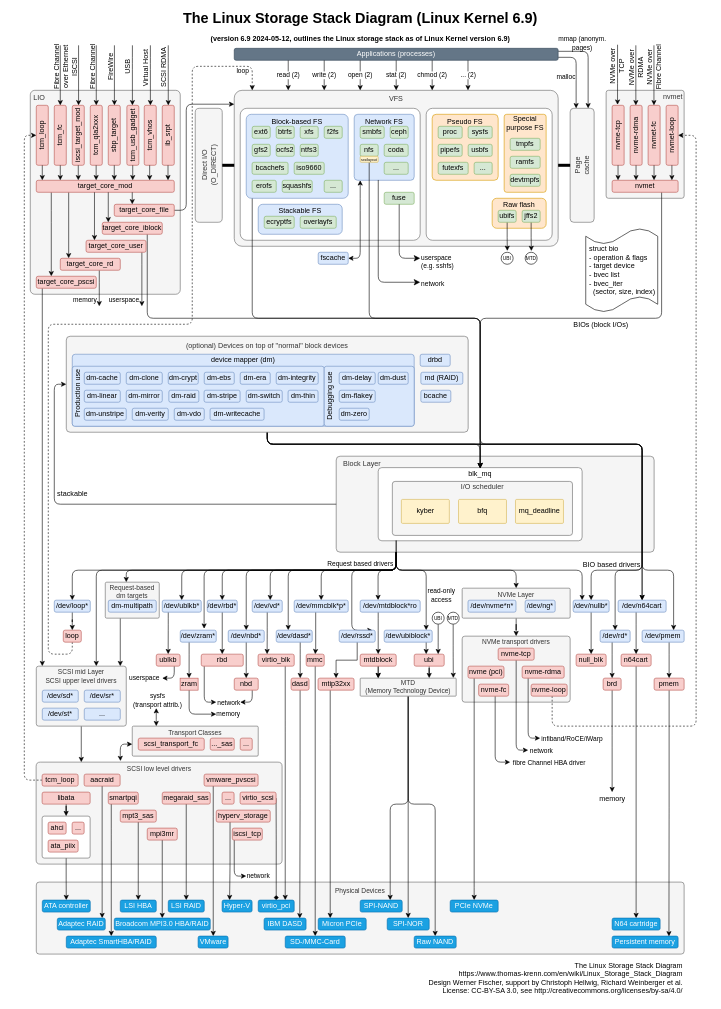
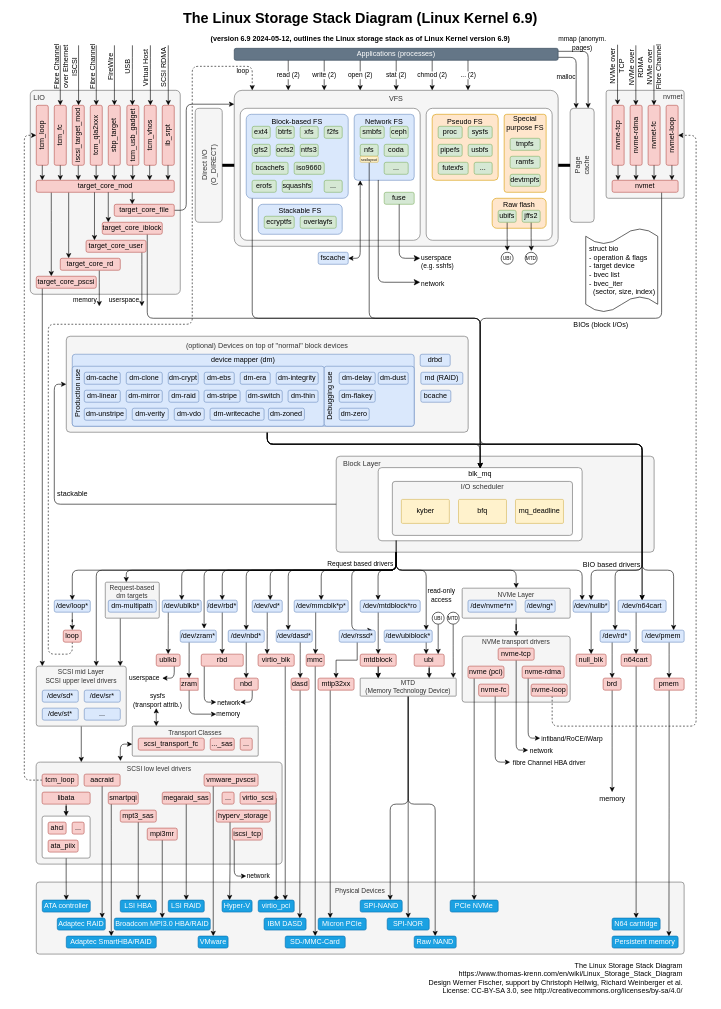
node "ext6": label "ext6" -> "ext4"
node "dm-zoned": added
